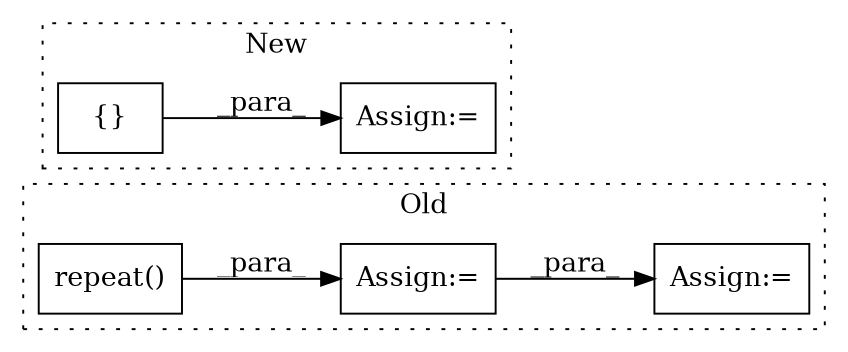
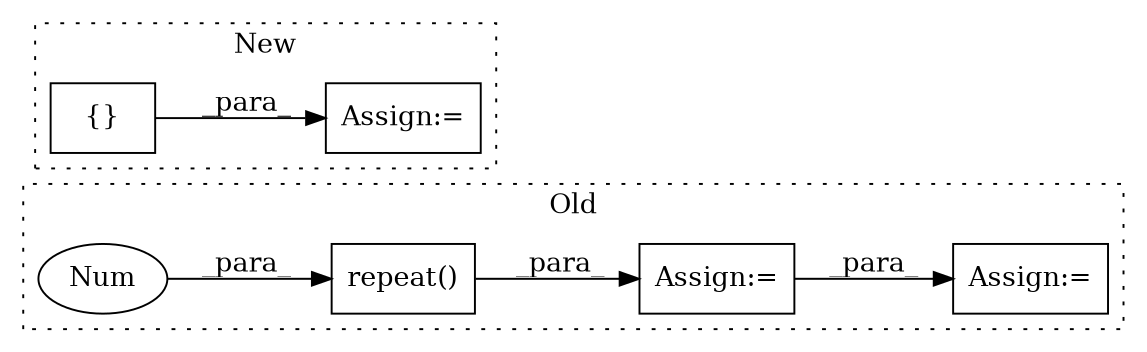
node "Num": added
